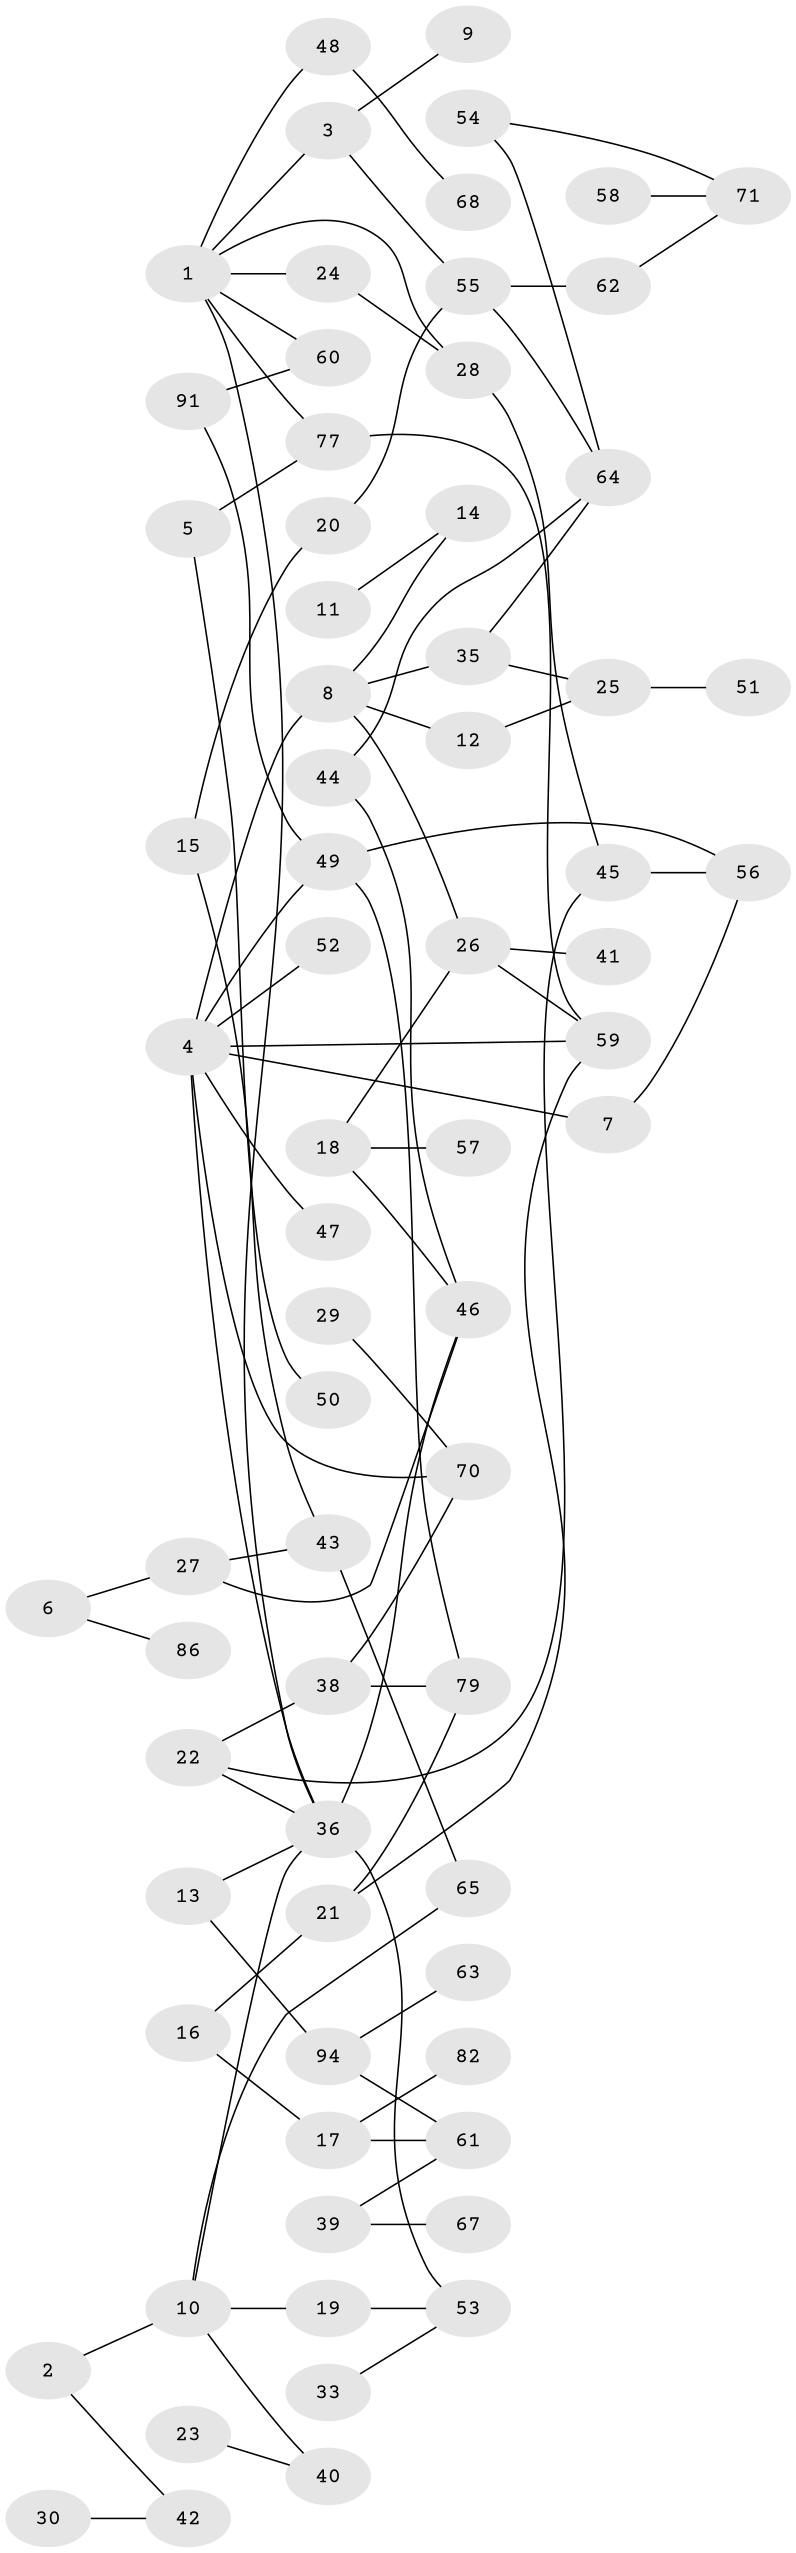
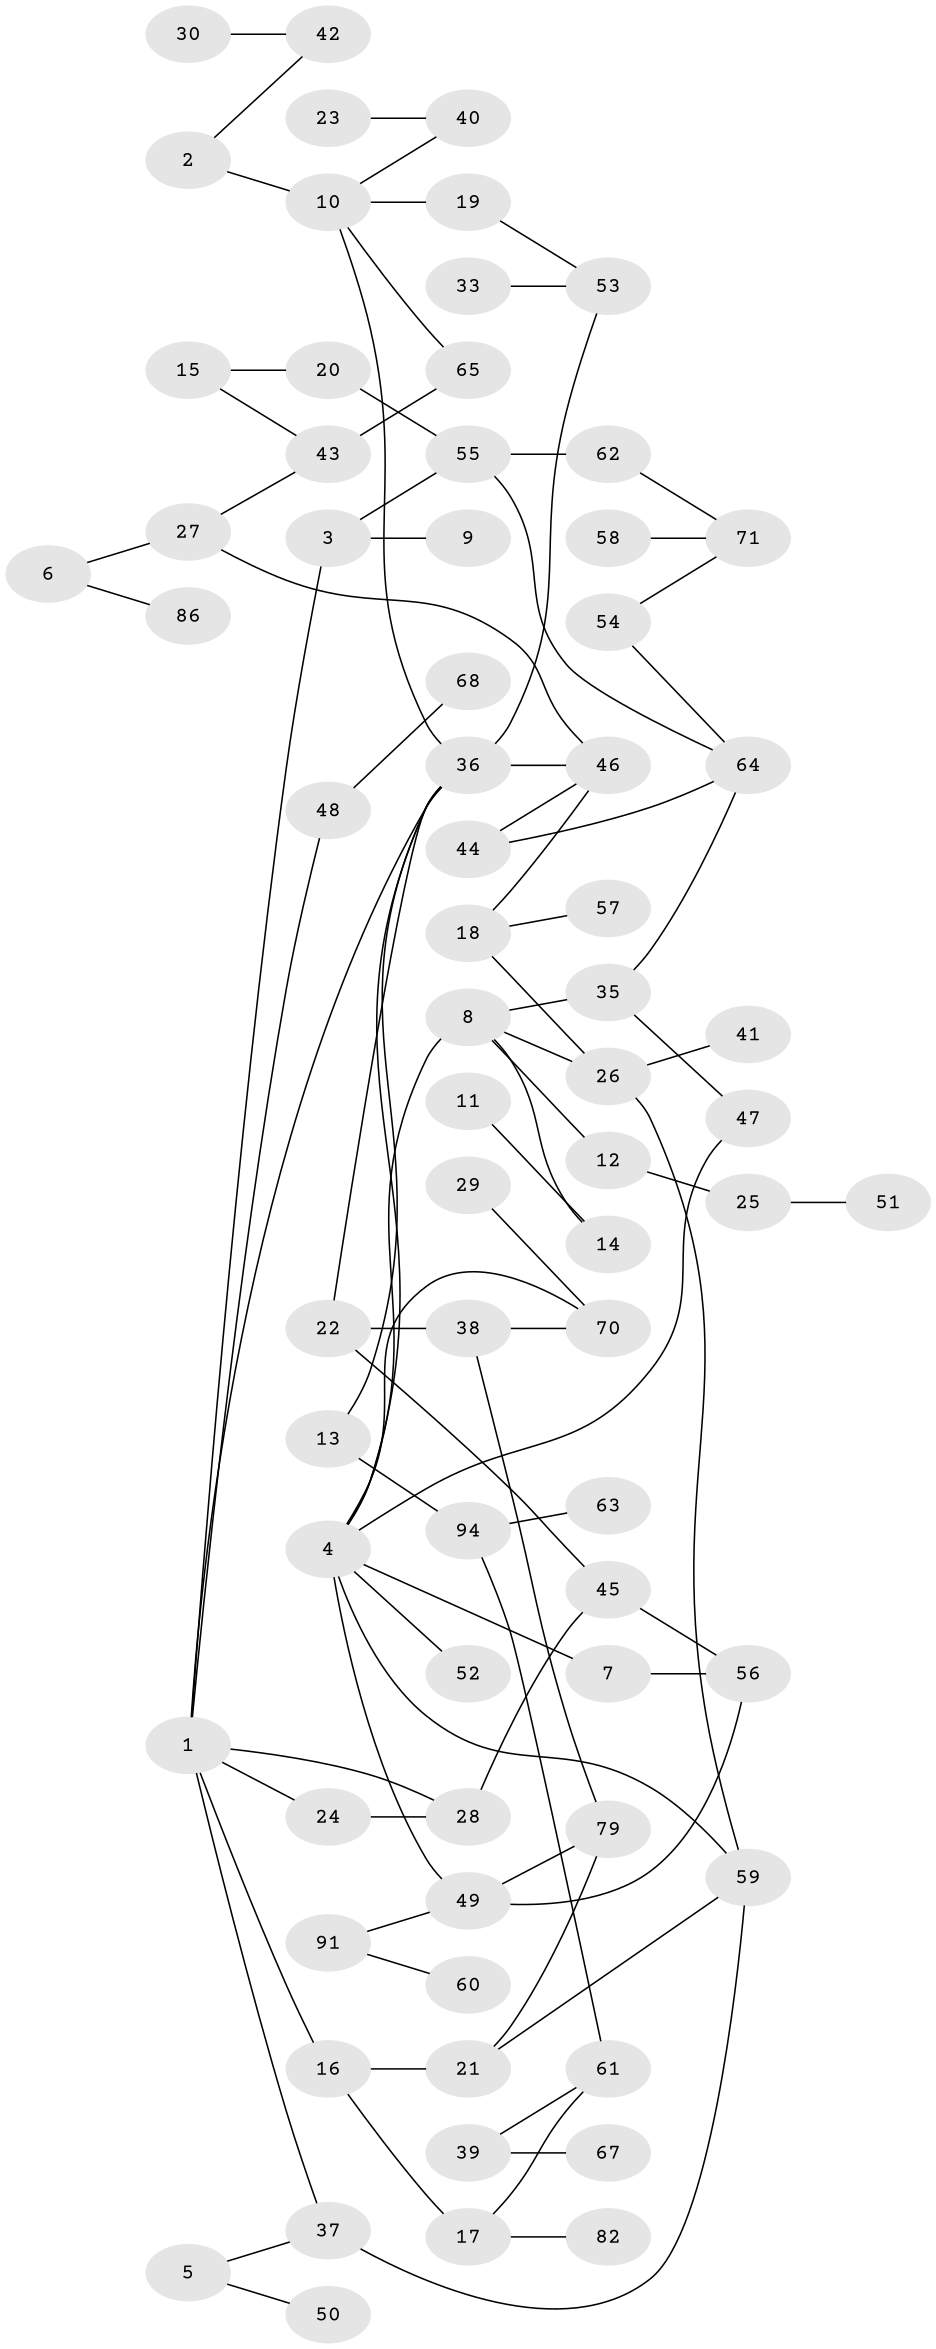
edge "1" -- "60": now "1" -- "16"
node "77": label "77" -> "37"
edge "35" -- "25": now "35" -- "47"
